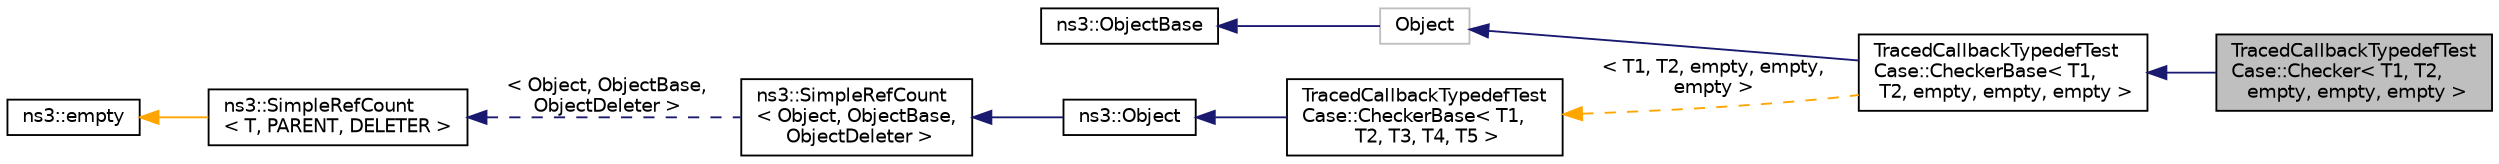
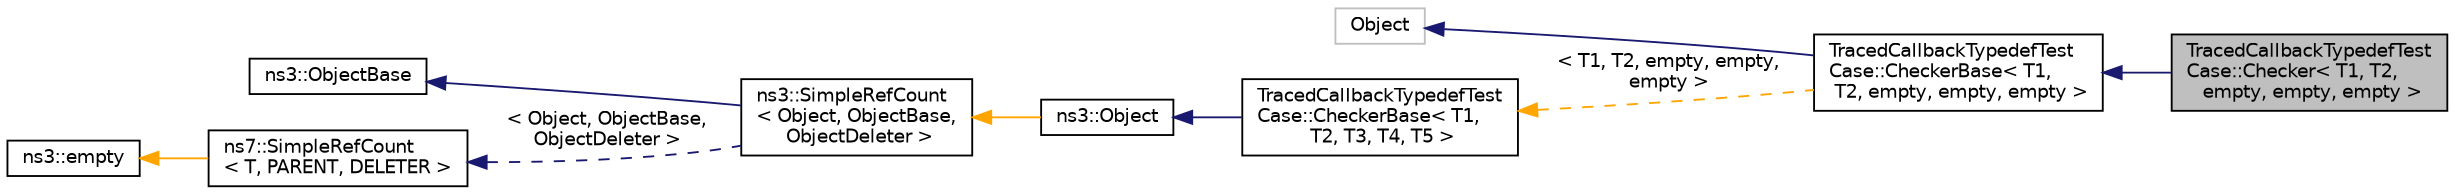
edge "Object" -> "ns3::ObjectBase": now "ns3::SimpleRefCount < Object, ObjectBase, ObjectDeleter >" -> "ns3::ObjectBase"
node "ns3::SimpleRefCount < T, PARENT, DELETER >": label "ns3::SimpleRefCount < T, PARENT, DELETER >" -> "ns7::SimpleRefCount < T, PARENT, DELETER >"
edge "ns3::Object" -> "ns3::SimpleRefCount < Object, ObjectBase, ObjectDeleter >": color midnightblue -> orange
